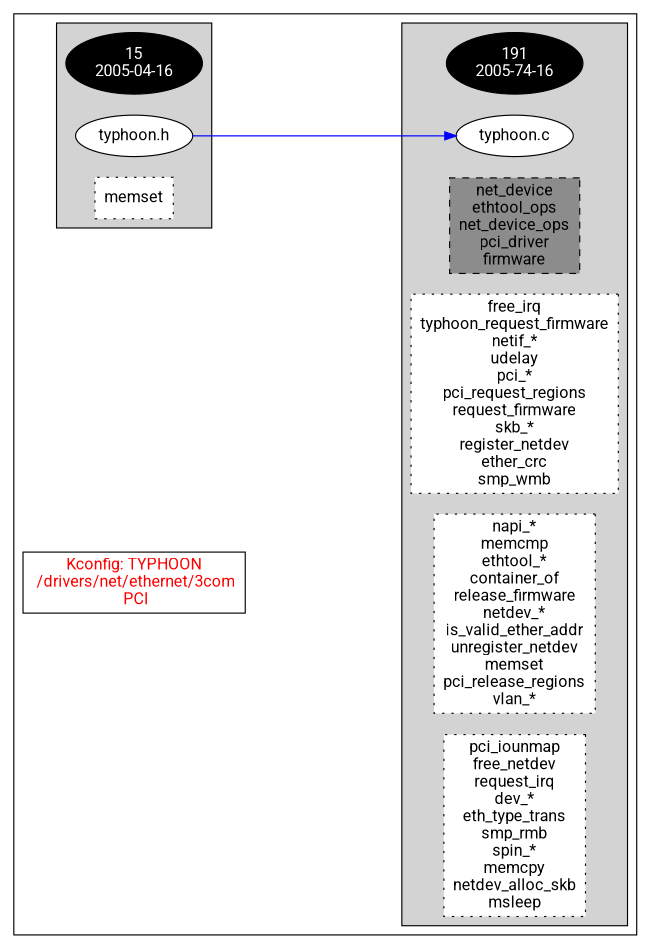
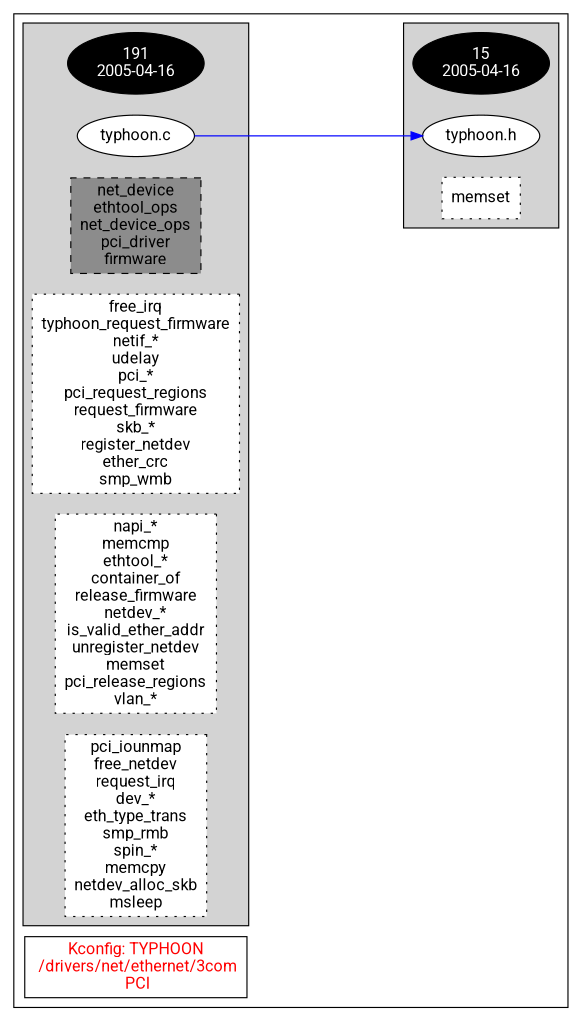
node "191 2005-74-16": label "191 2005-74-16" -> "191 2005-04-16"
edge "typhoon.h" -> "typhoon.c": reversed
